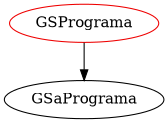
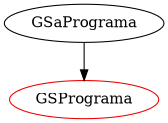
edge "GSPrograma" -> "GSaPrograma": reversed
